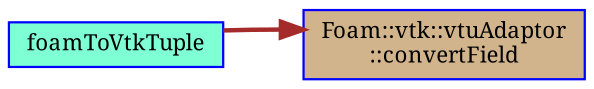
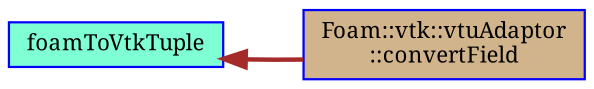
edge "foamToVtkTuple" -> "Foam::vtk::vtuAdaptor ::convertField": reversed
